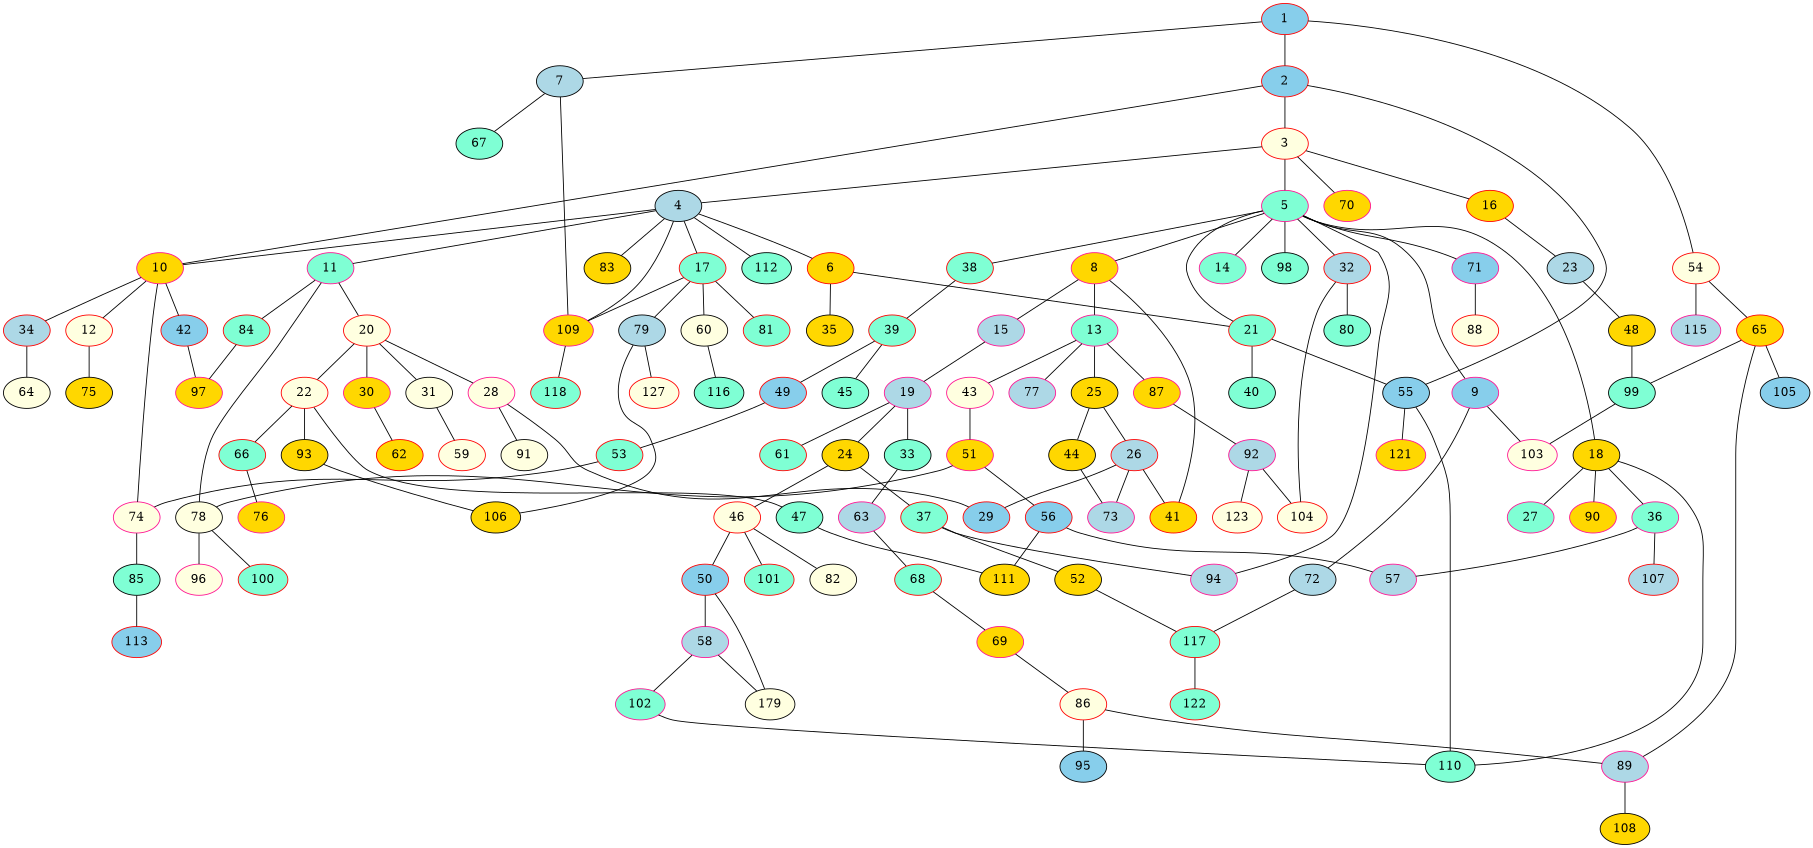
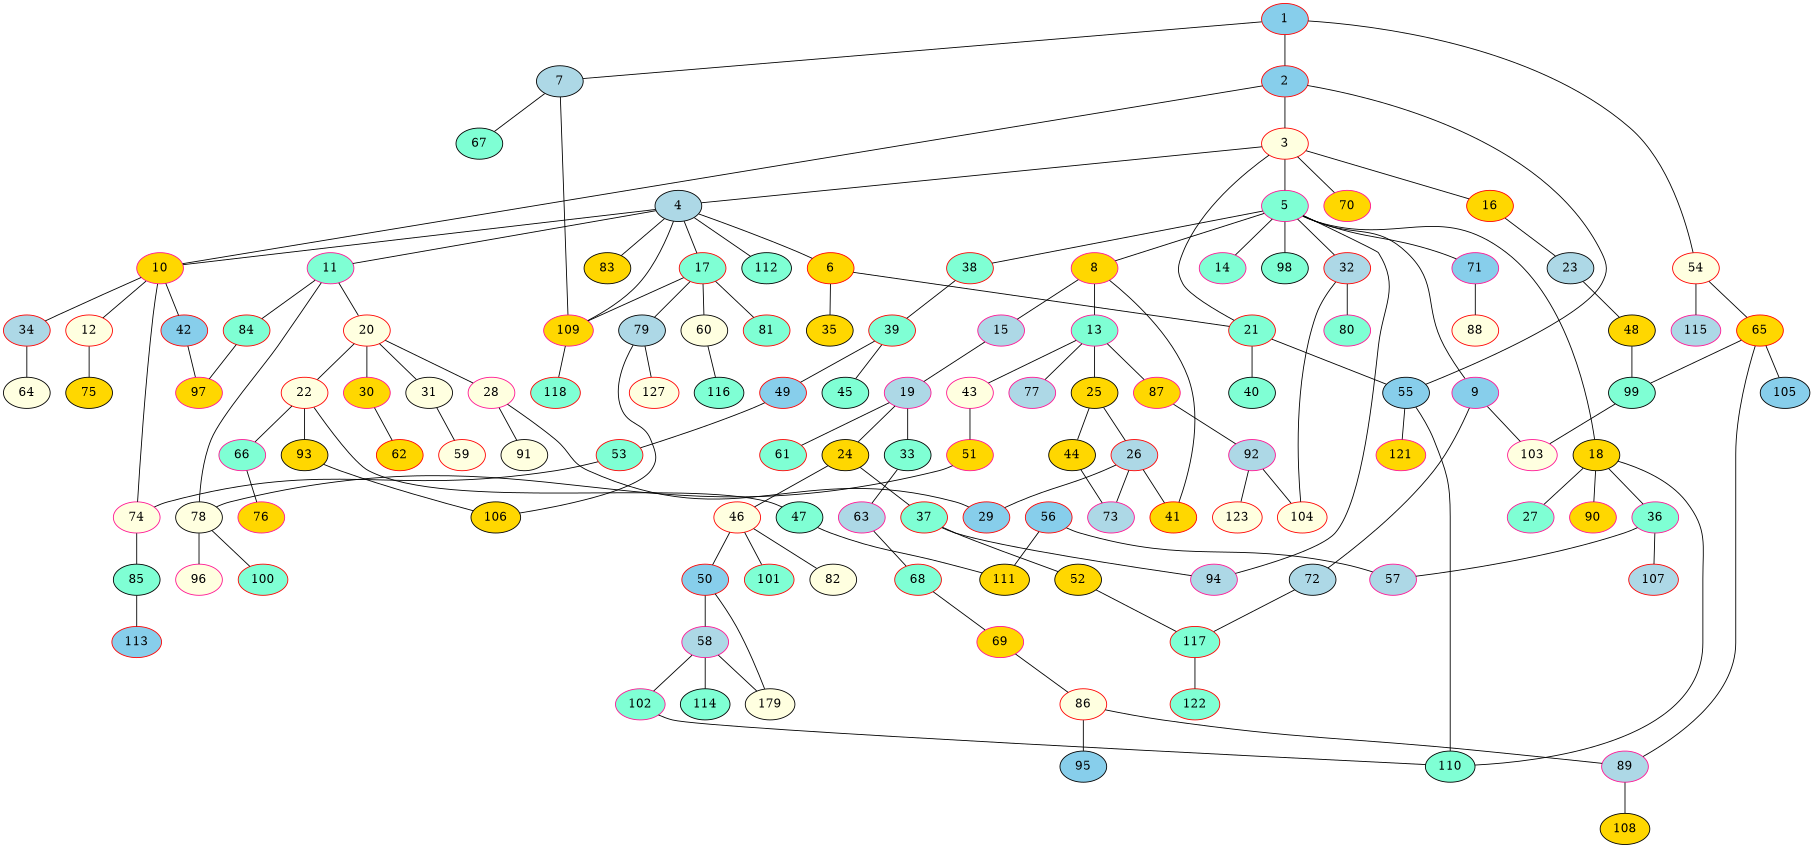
edge "5" -- "21": now "3" -- "21"
node "80": color black -> deeppink
node "66": color red -> deeppink
edge "51" -- "56": removed
node "114": added
